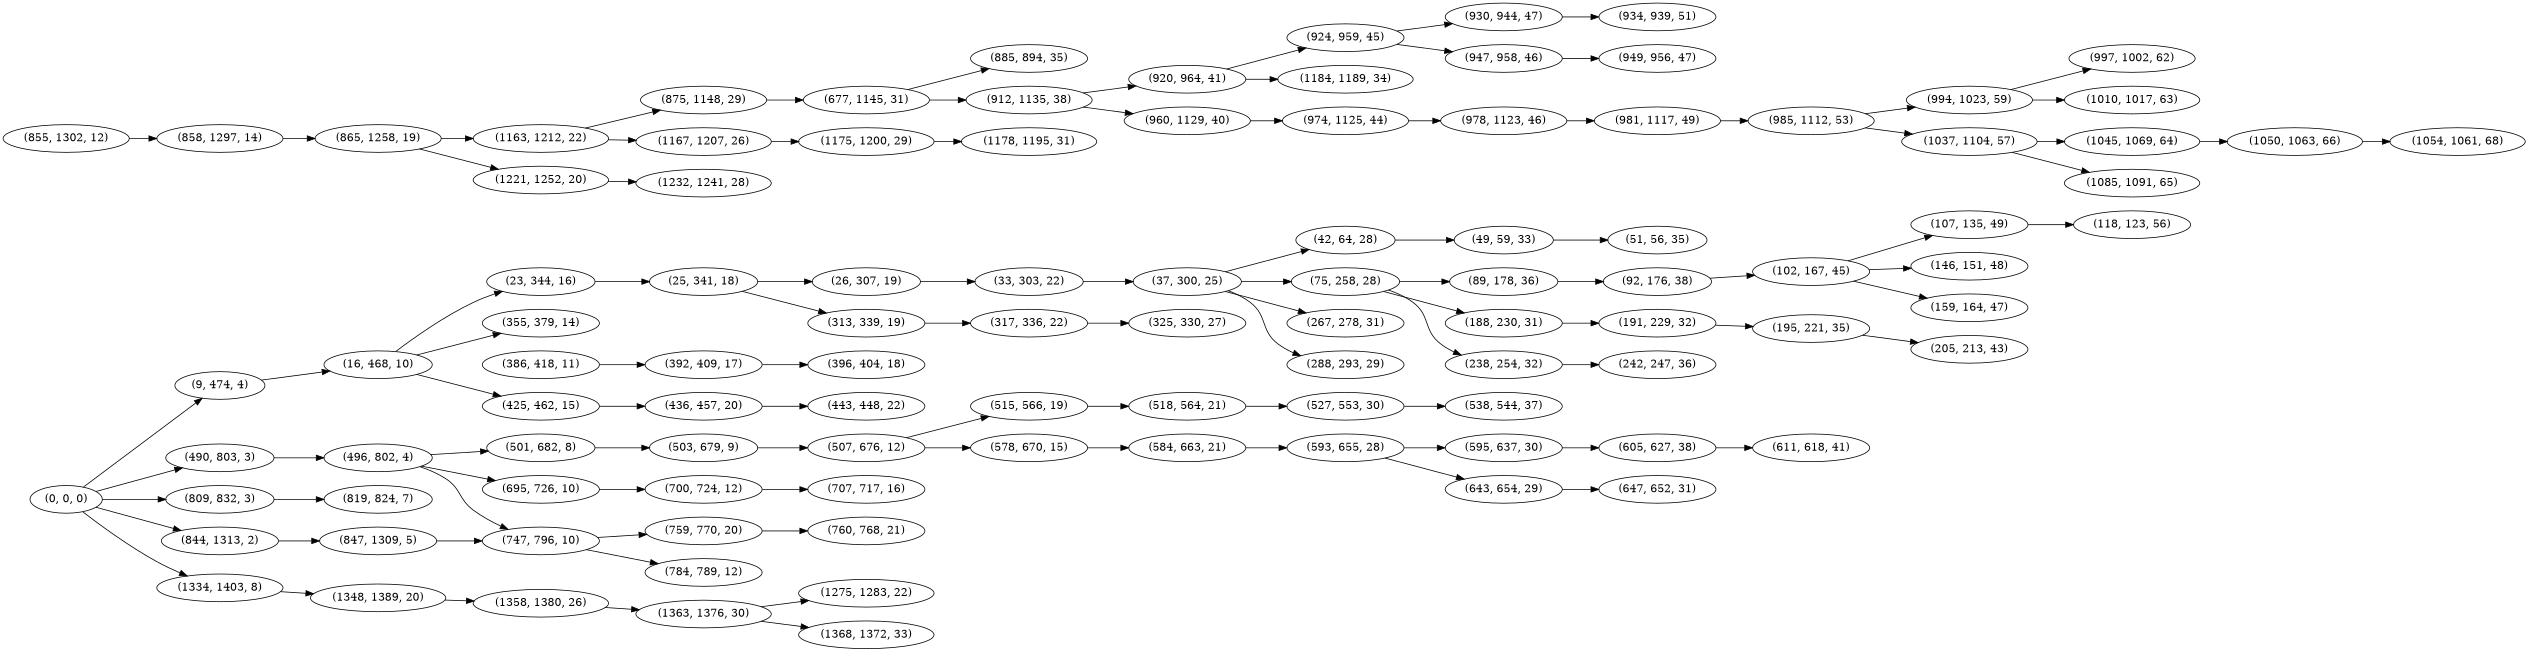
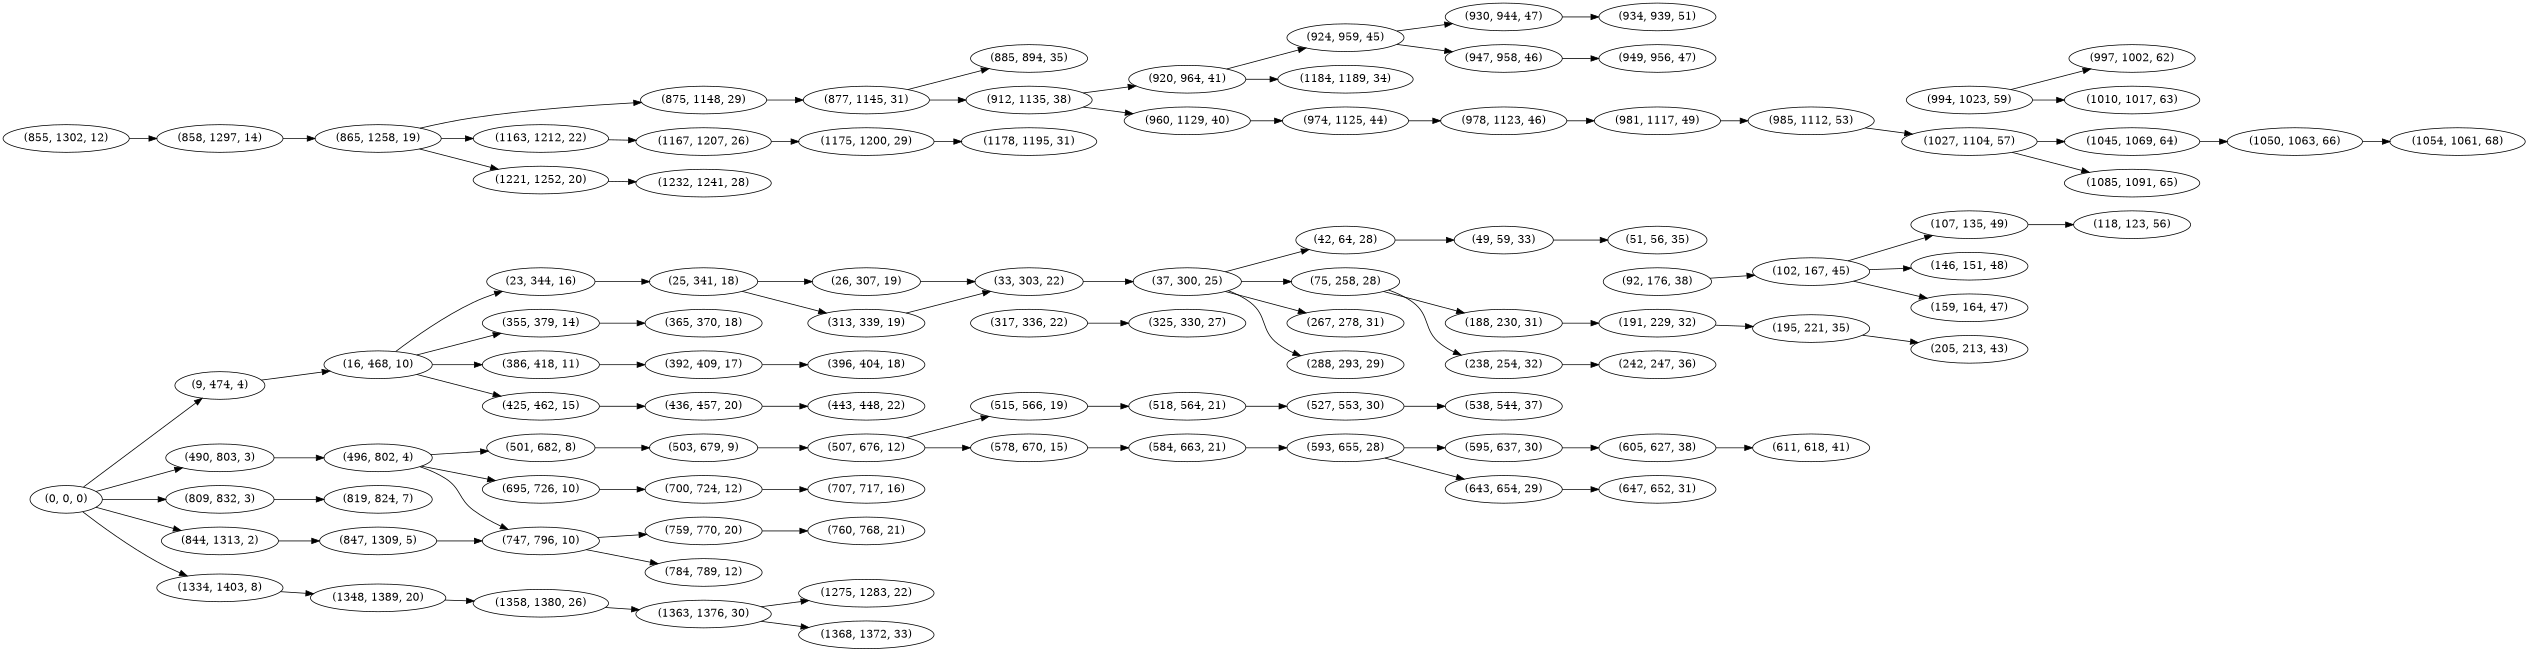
node "(677, 1145, 31)": label "(677, 1145, 31)" -> "(877, 1145, 31)"
edge "(985, 1112, 53)" -> "(994, 1023, 59)": removed
edge "(1163, 1212, 22)" -> "(875, 1148, 29)": now "(865, 1258, 19)" -> "(875, 1148, 29)"
node "(1037, 1104, 57)": label "(1037, 1104, 57)" -> "(1027, 1104, 57)"
node "(89, 178, 36)": removed
node "(365, 370, 18)": added
edge "(313, 339, 19)" -> "(317, 336, 22)": now "(313, 339, 19)" -> "(33, 303, 22)"
edge "(16, 468, 10)" -> "(386, 418, 11)": added
